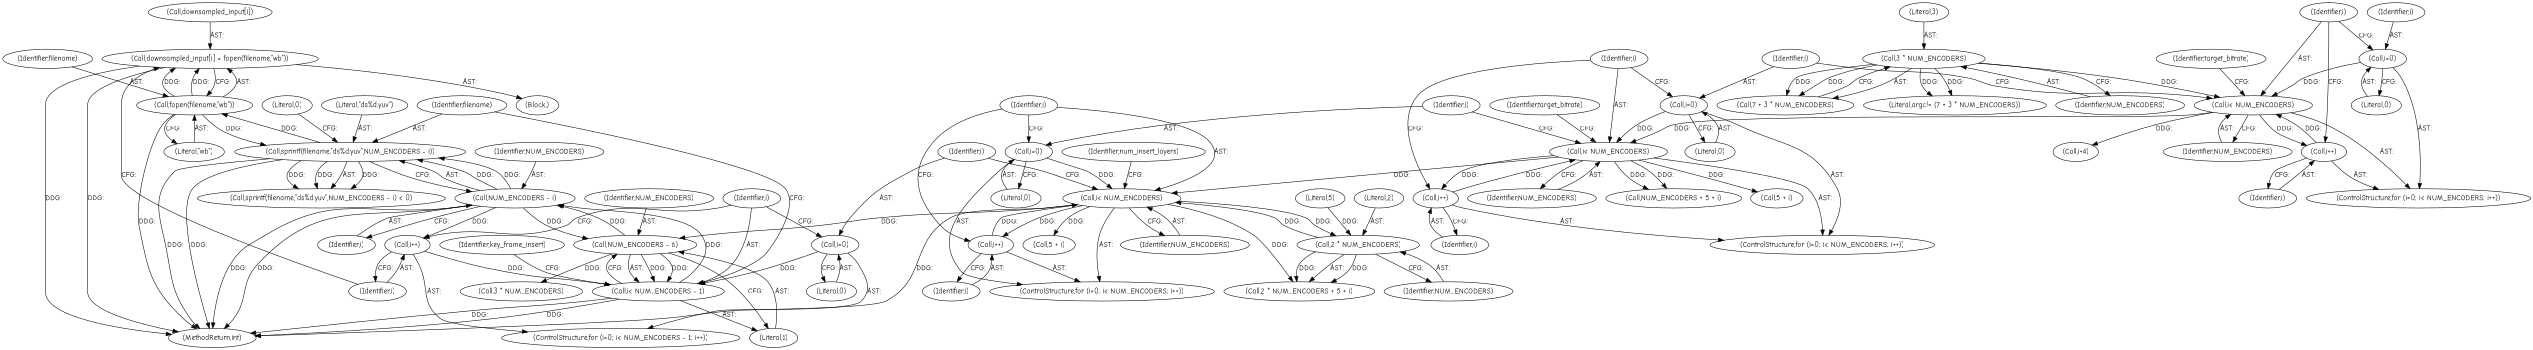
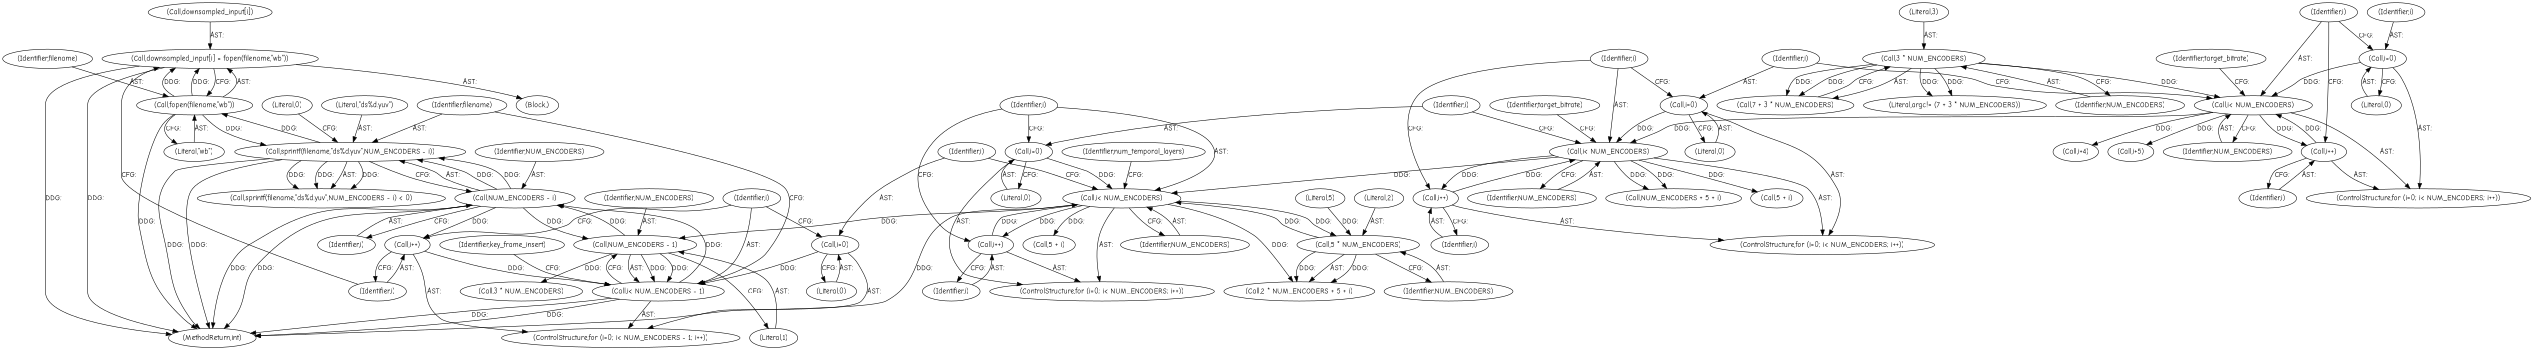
node "(Identifier,num_insert_layers)": label "(Identifier,num_insert_layers)" -> "(Identifier,num_temporal_layers)"
node "(Call,i+5)": added
node "(Call,NUM_ENCODERS - 6)": label "(Call,NUM_ENCODERS - 6)" -> "(Call,NUM_ENCODERS - 1)"
node "(Call,2 * NUM_ENCODERS)": label "(Call,2 * NUM_ENCODERS)" -> "(Call,5 * NUM_ENCODERS)"
edge "(Call,i< NUM_ENCODERS - 1)" -> "(Literal,1)": now "(Call,i< NUM_ENCODERS - 1)" -> "(ControlStructure,for (i=0; i< NUM_ENCODERS - 1; i++))"
